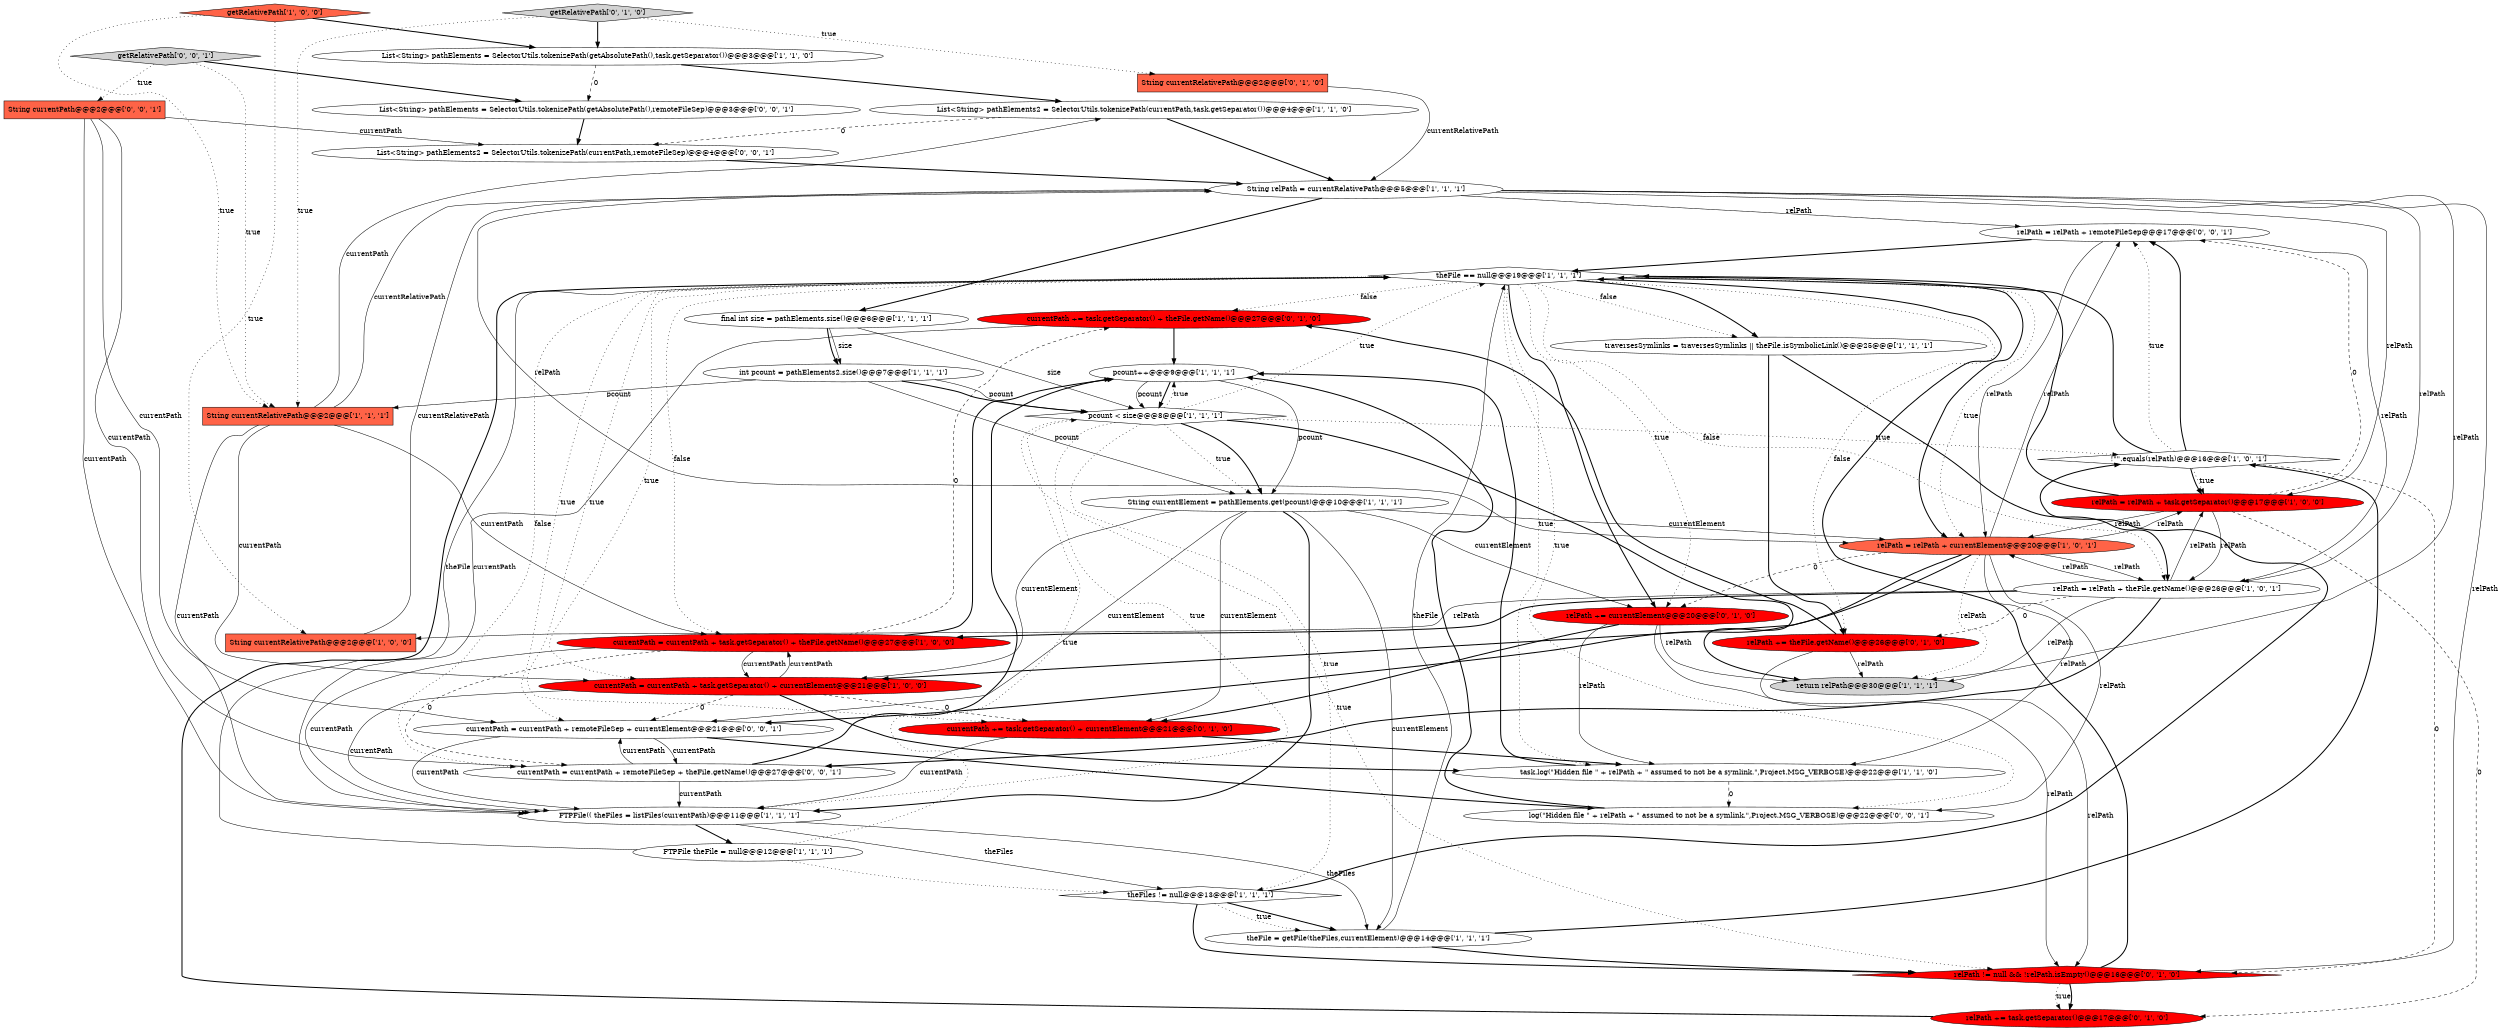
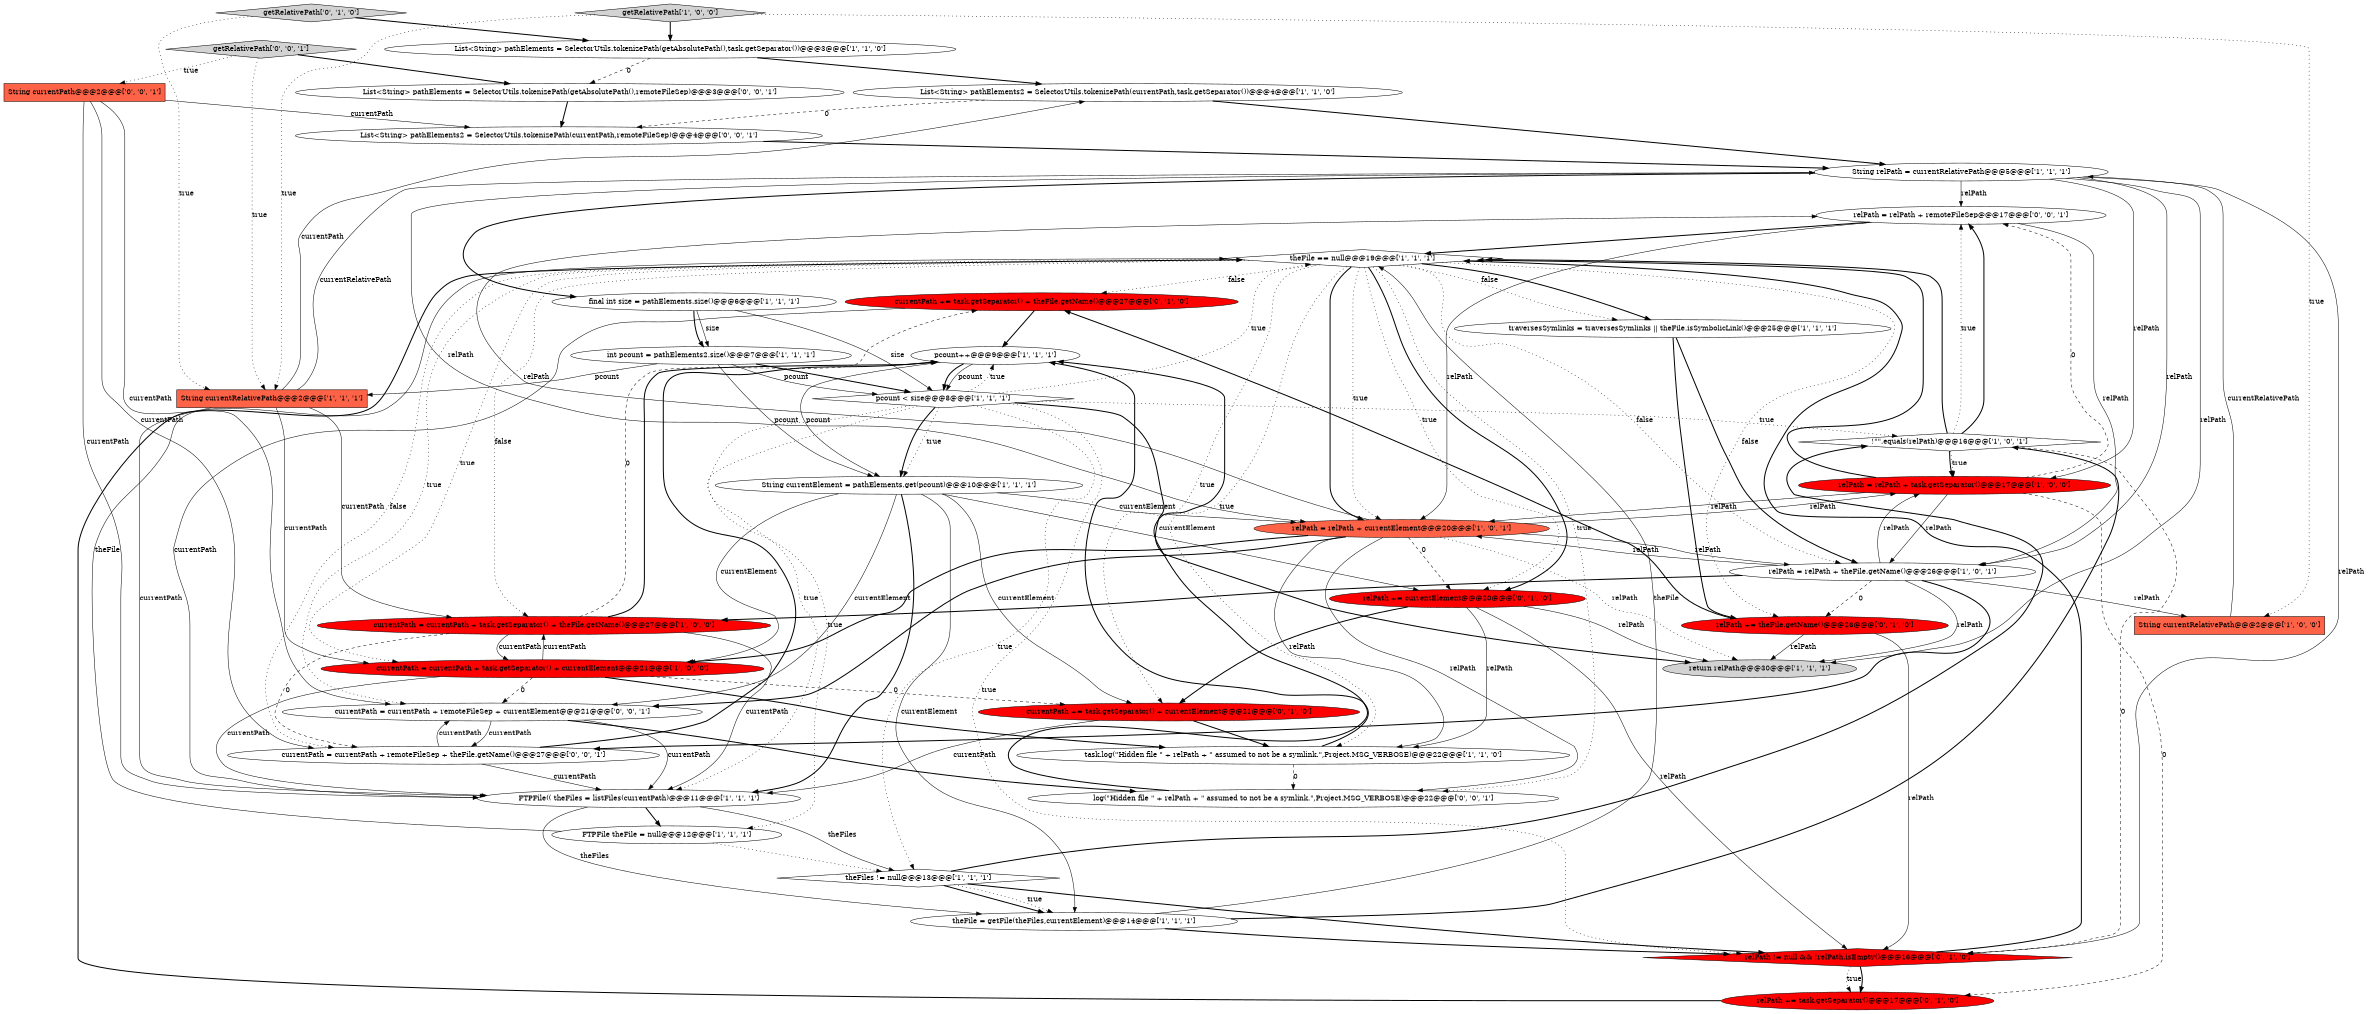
node "getRelativePath['1', '0', '0']": fillcolor tomato -> lightgray
node "String currentRelativePath@@@2@@@['0', '1', '0']": removed
edge "FTPFile theFile = null@@@12@@@['1', '1', '1']" -> "pcount < size@@@8@@@['1', '1', '1']": reversed
